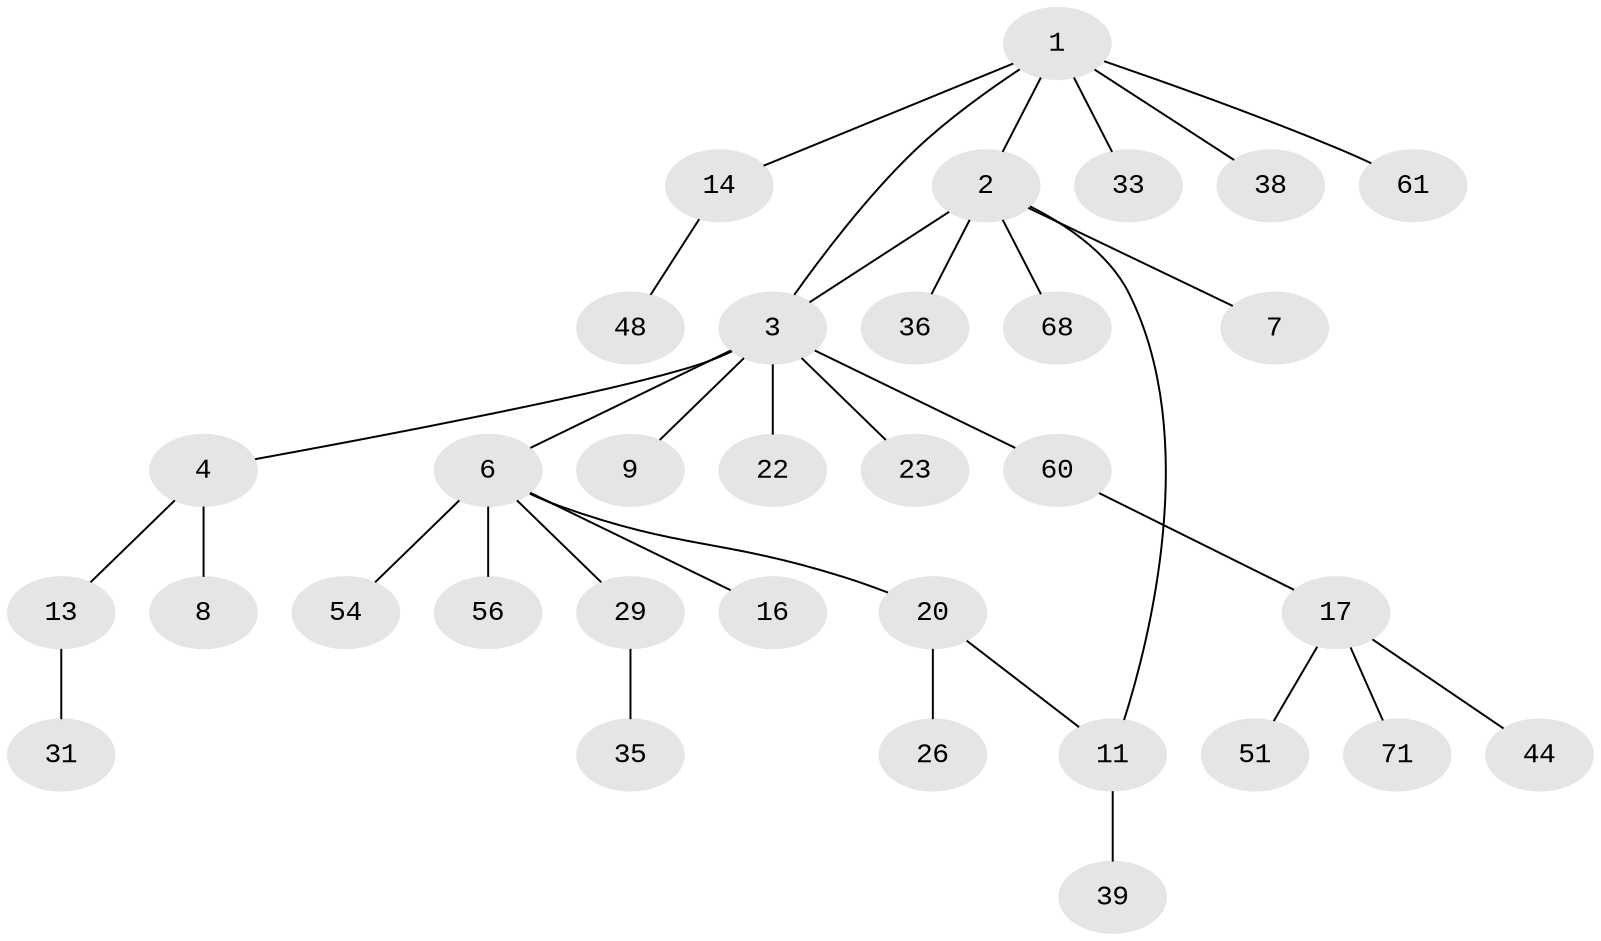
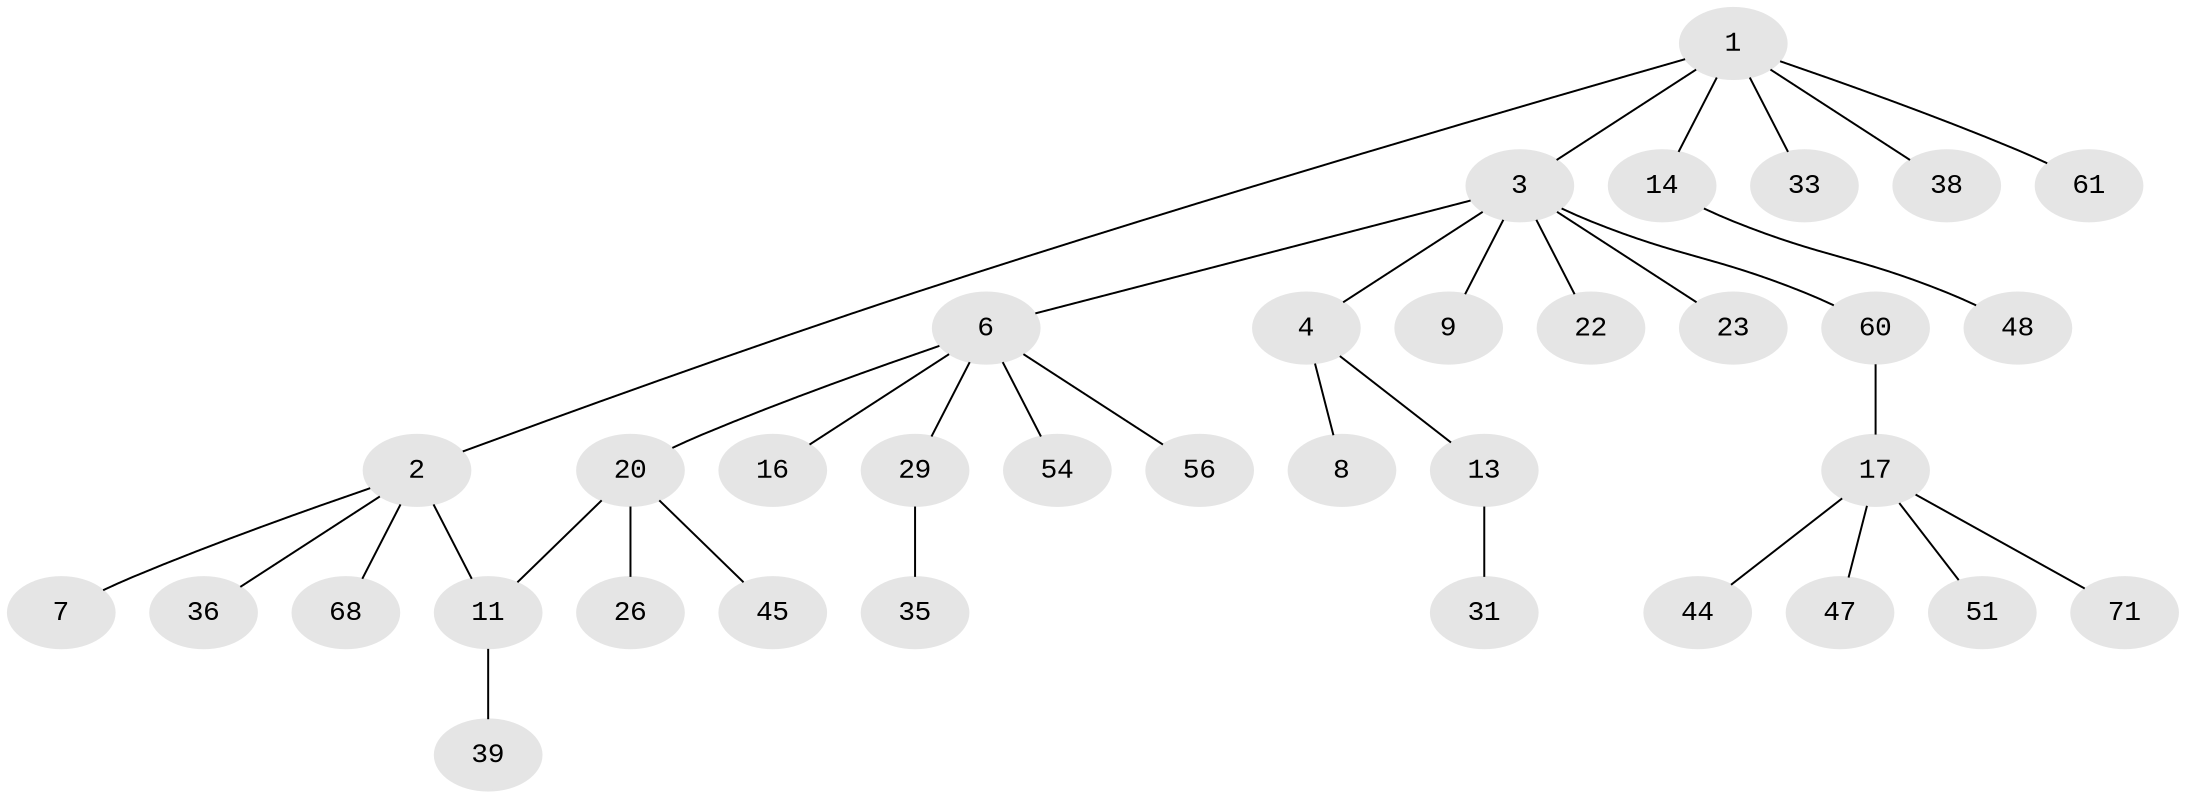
edge "2" -- "3": removed
node "45": added
node "47": added
